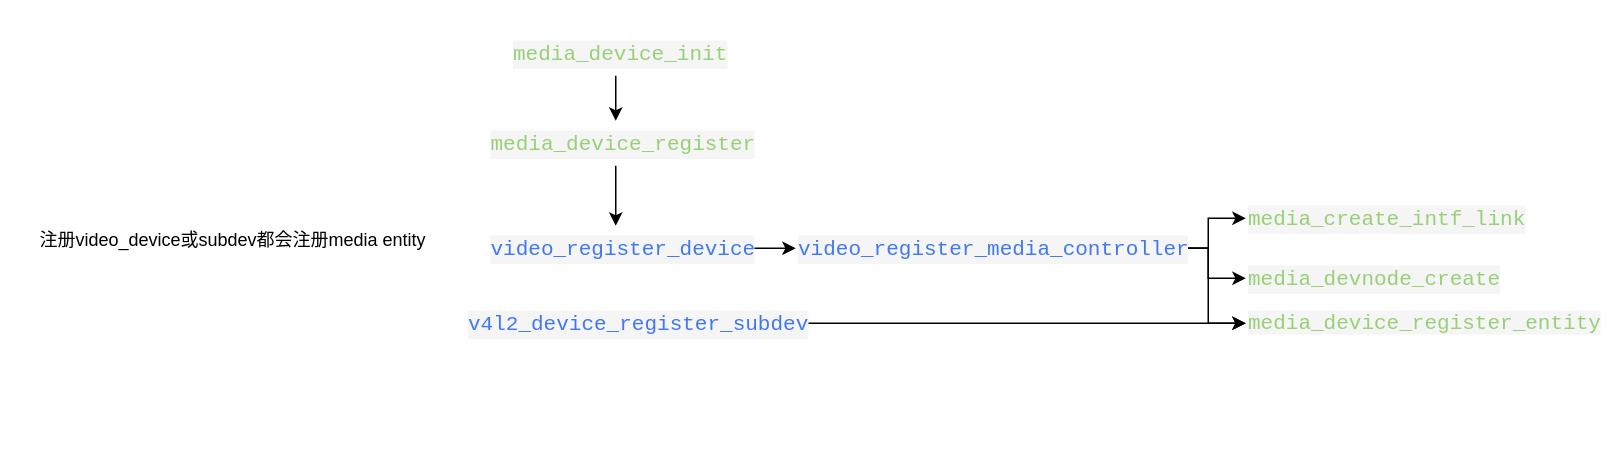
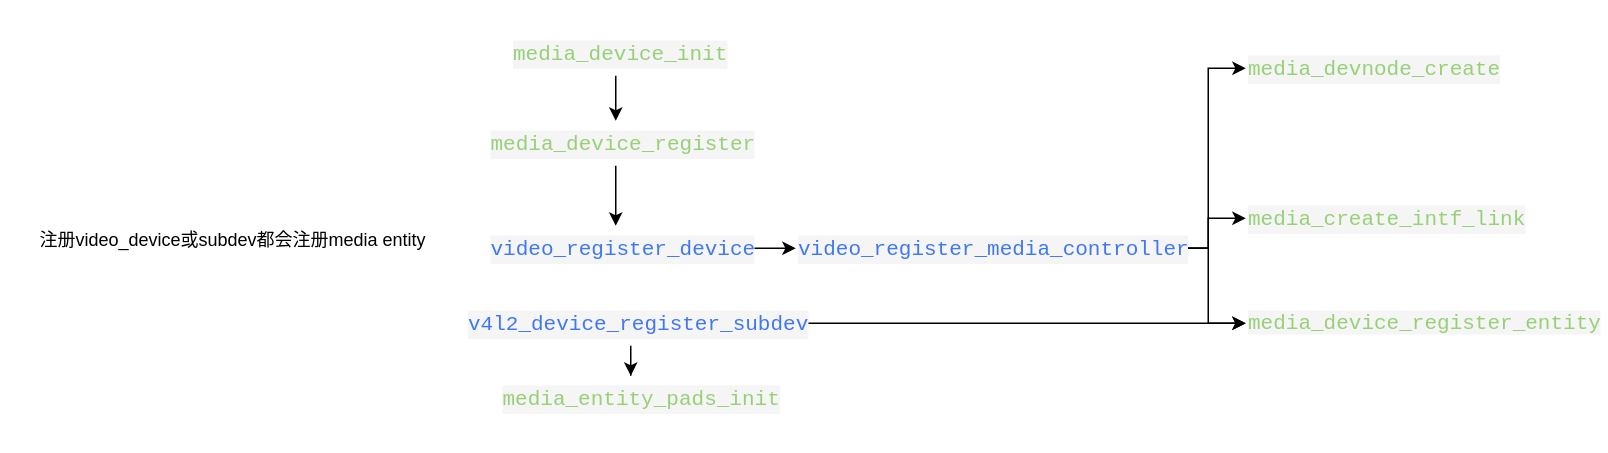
node "media_devnode_create": moved (1366, 278) -> (1366, 68)
edge "v4l2_device_register_subdev" -> "media_entity_pads_init": added
node "media_entity_pads_init": added
